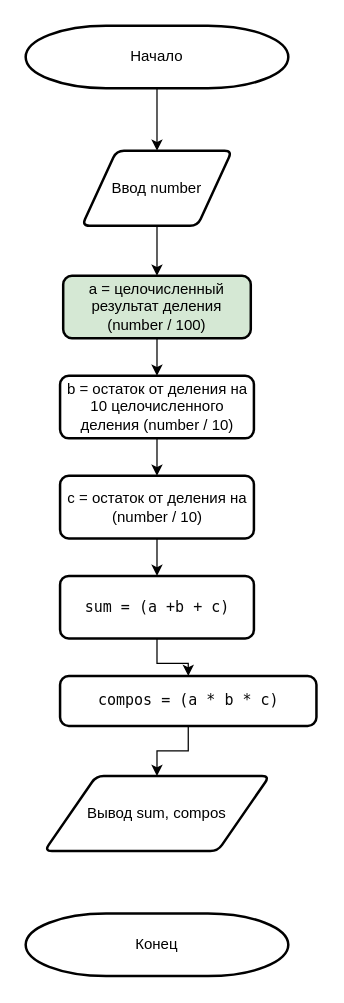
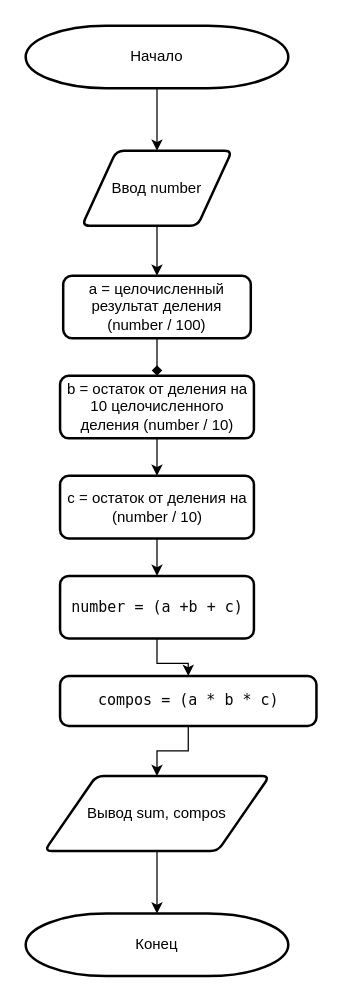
node "a = целочисленный результат деления (number / 100)": fillcolor #d5e8d4 -> #ffffff
edge "a = целочисленный результат деления (number / 100)" -> "b = остаток от деления на 10 целочисленного деления (number / 10)": arrowhead classic -> diamond
node "sum = (a +b + c)": label "sum = (a +b + c)" -> "number = (a +b + c)"
edge "Вывод sum, compos" -> "Конец": added
